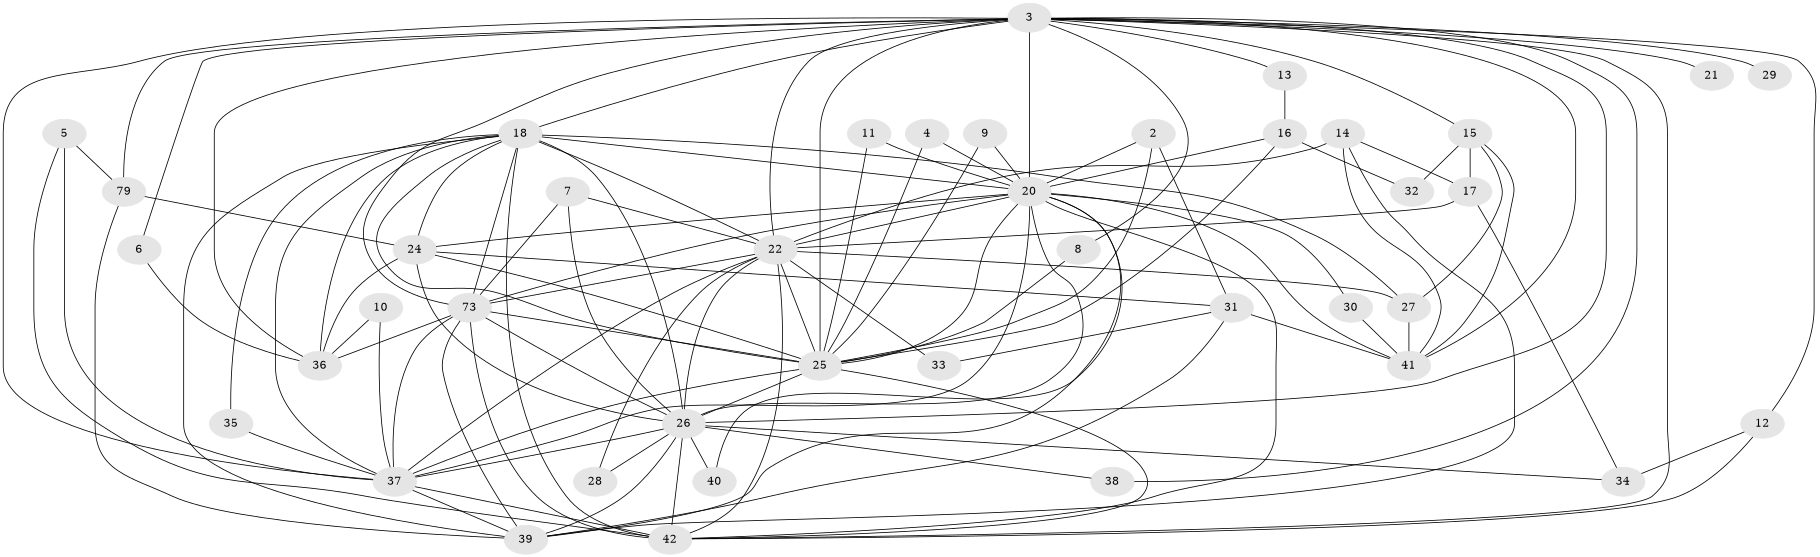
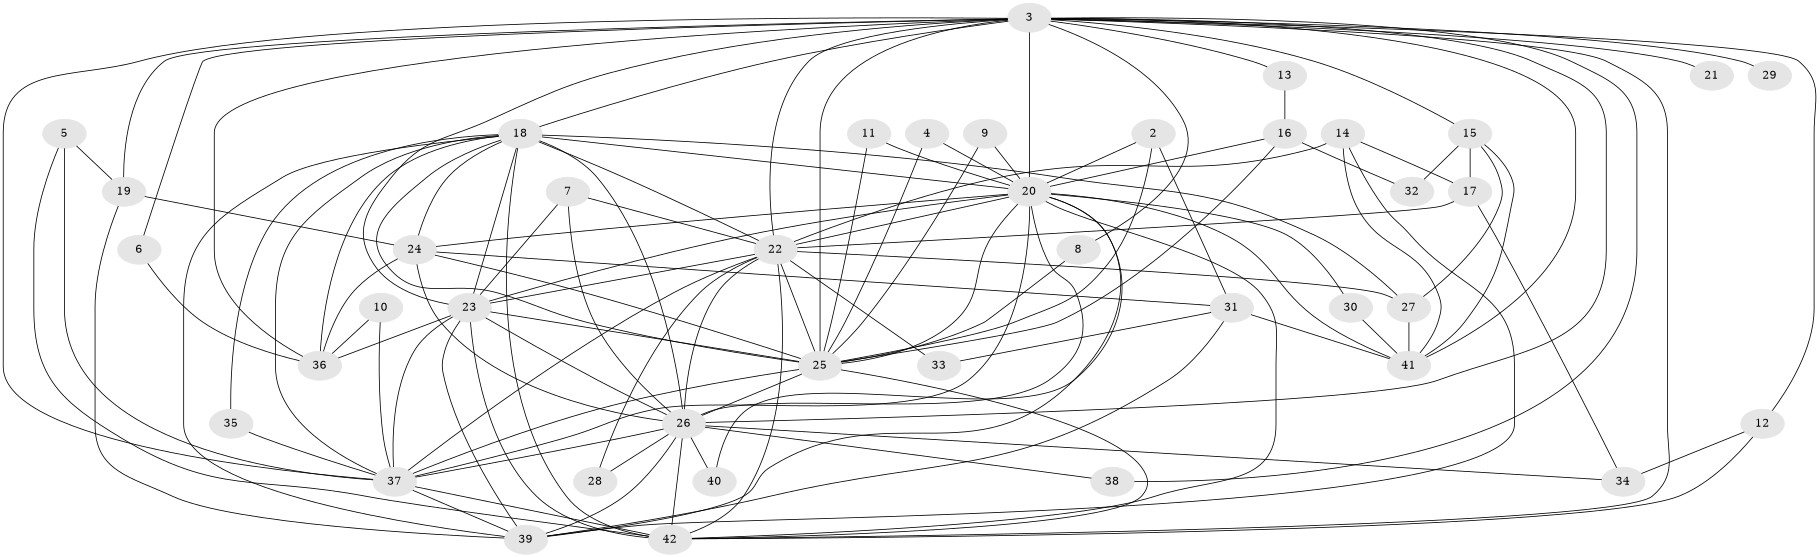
node "79": label "79" -> "19"
node "73": label "73" -> "23"
